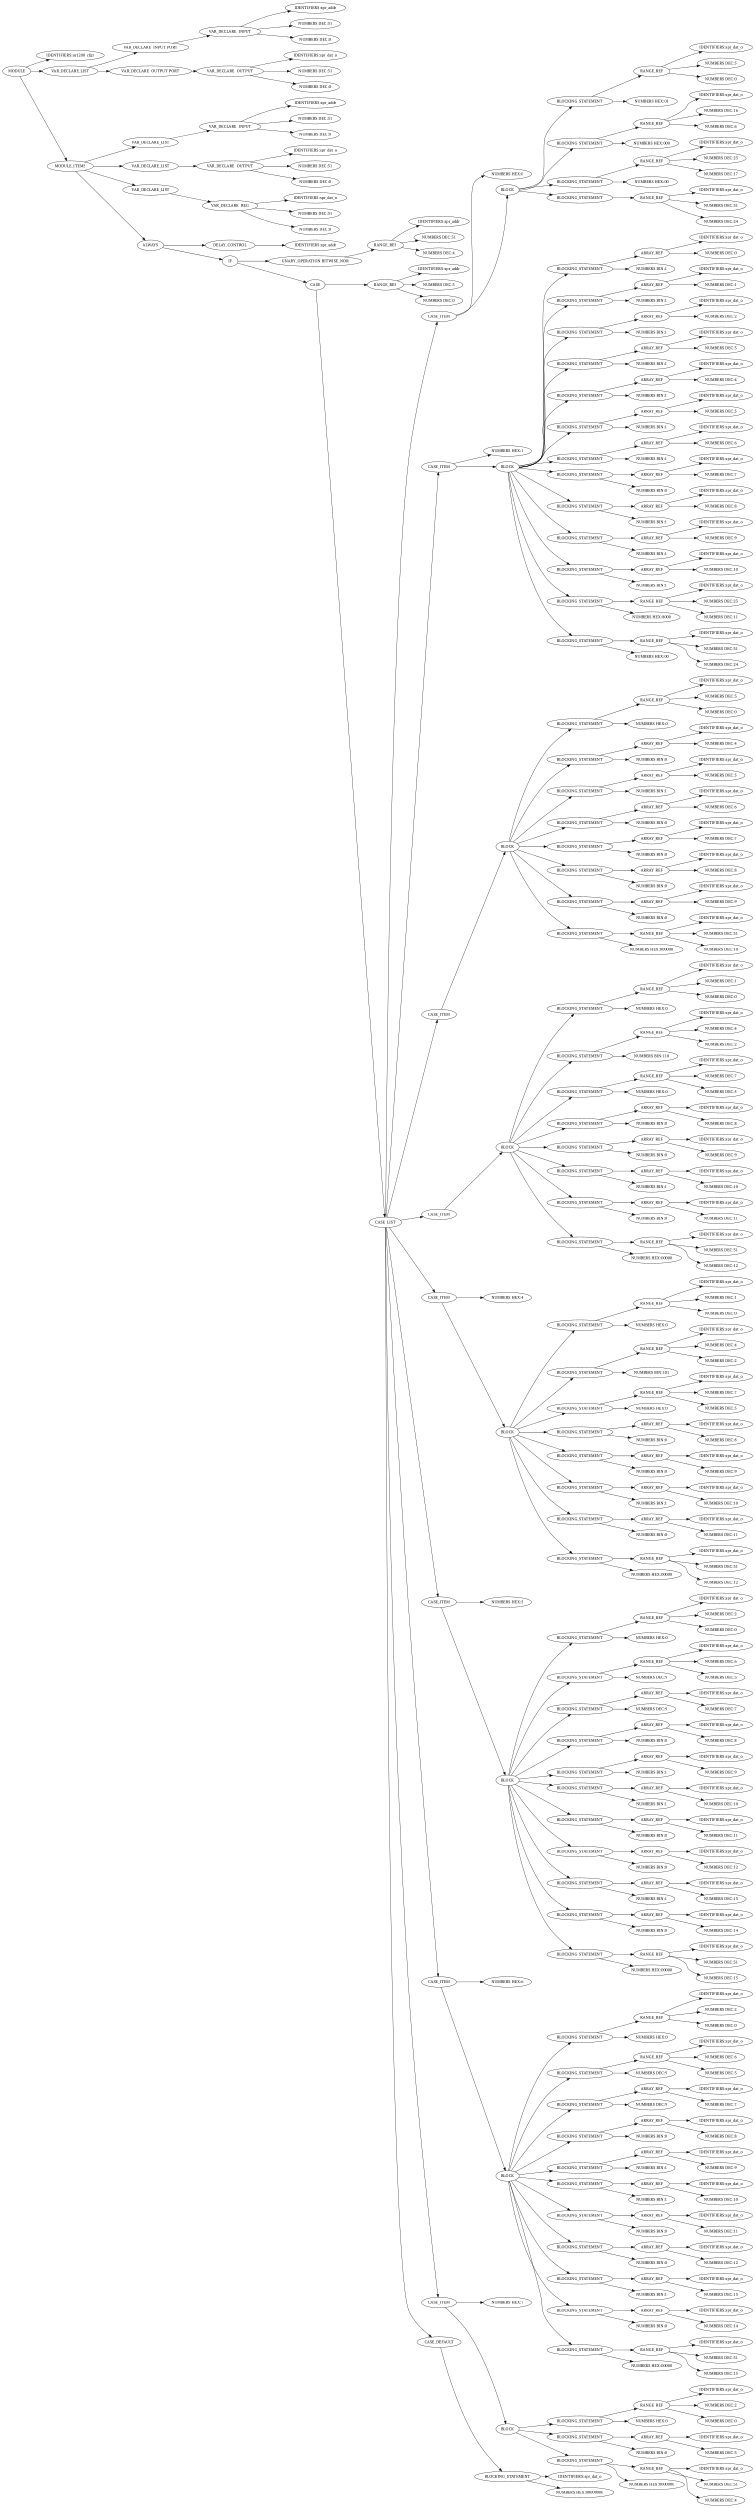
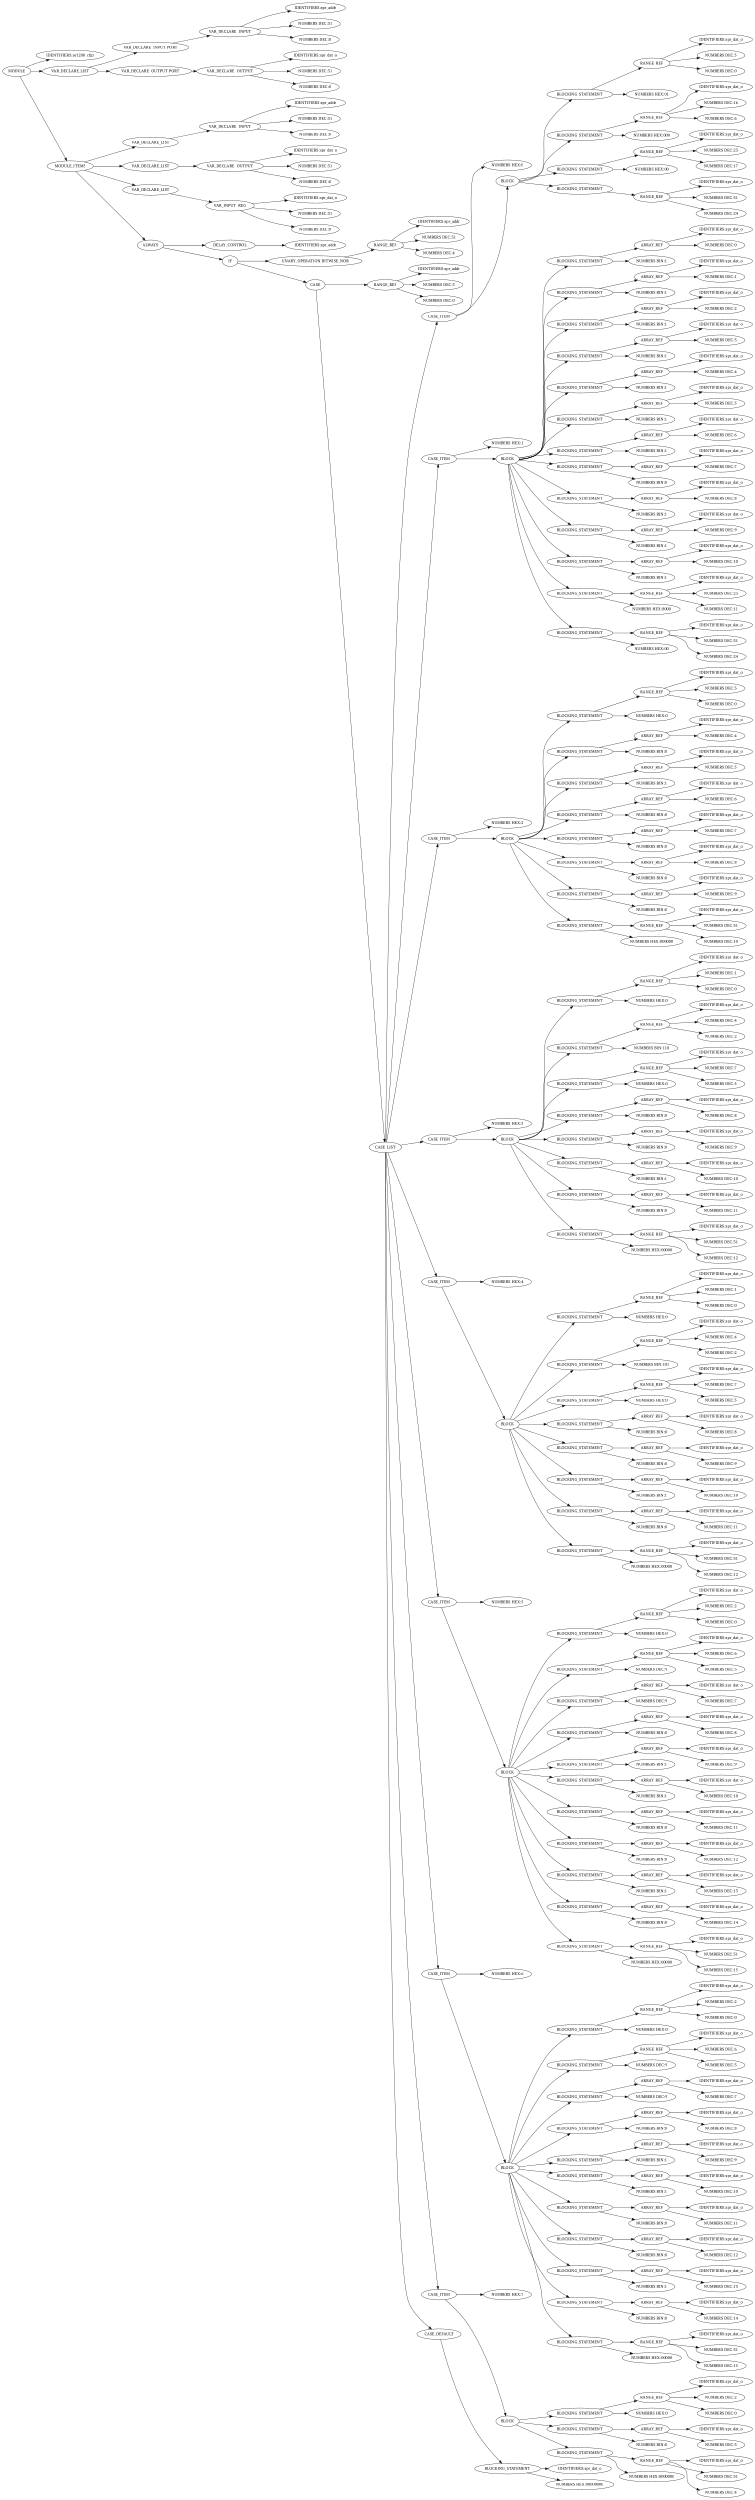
node "VAR_DECLARE  REG": label "VAR_DECLARE  REG" -> "VAR_INPUT  REG"
node "NUMBERS HEX:2": added
node "NUMBERS HEX:3": added
